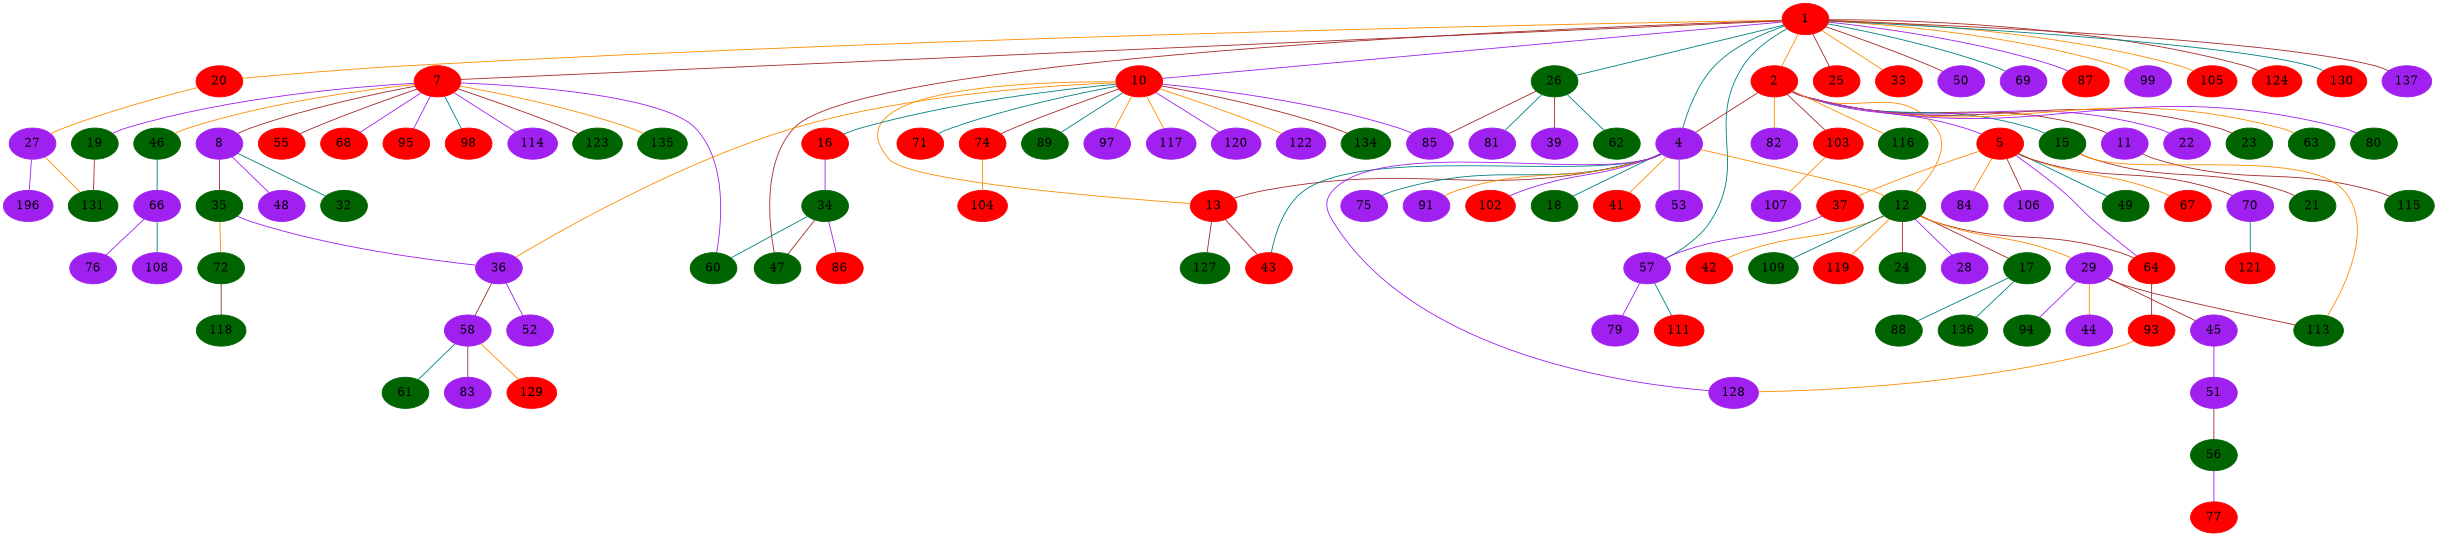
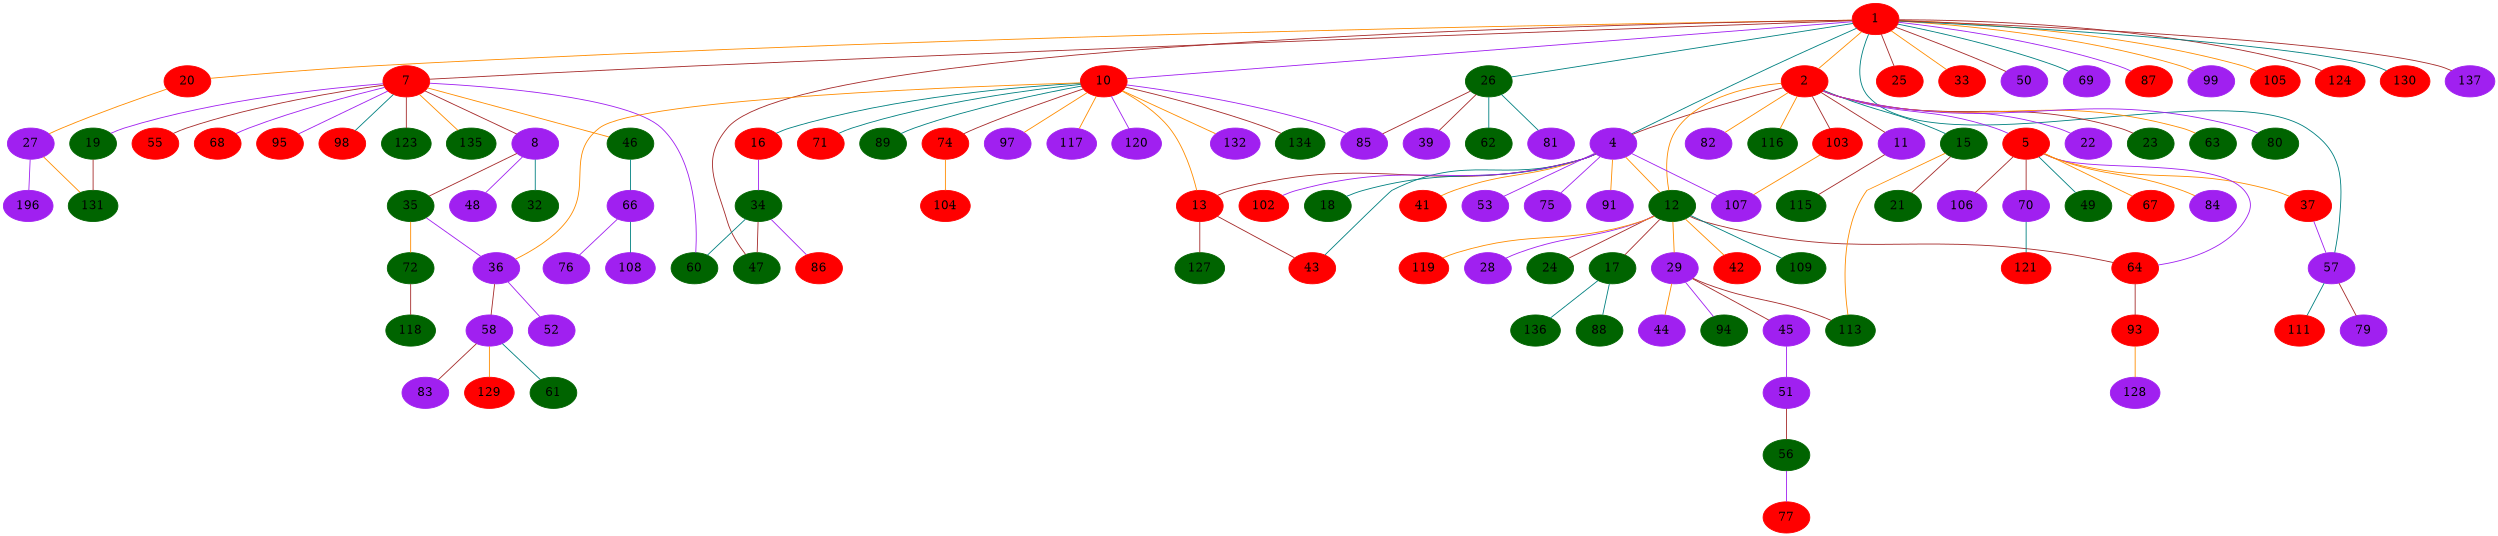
node "114": removed
node "122": label "122" -> "132"
edge "4" -- "75": color teal -> purple
edge "4" -- "128": now "4" -- "107"
edge "57" -- "79": color purple -> brown
